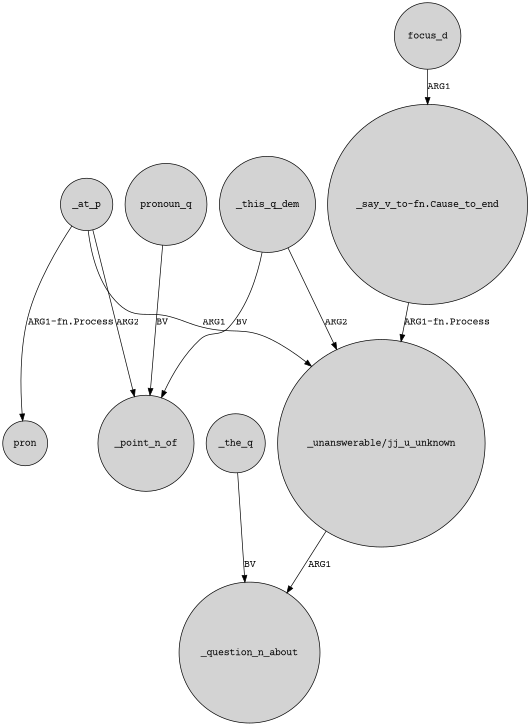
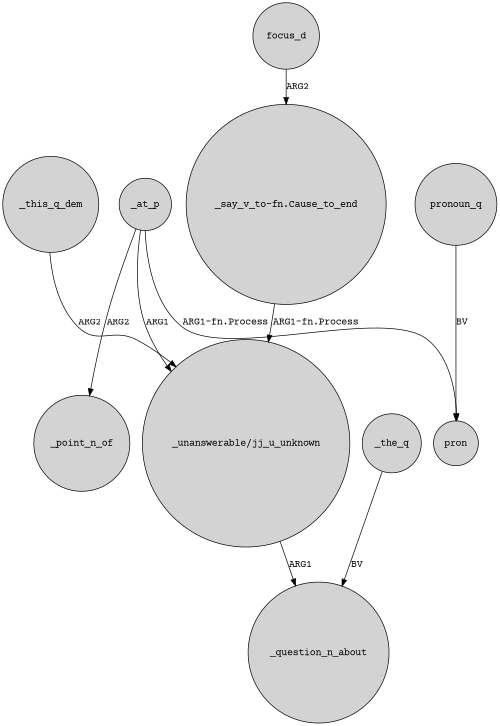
edge "focus_d" -> "_say_v_to-fn.Cause_to_end": label "ARG1" -> "ARG2"
edge "pronoun_q" -> "_point_n_of": now "pronoun_q" -> "pron"
edge "_this_q_dem" -> "_point_n_of": removed, label "BV"
